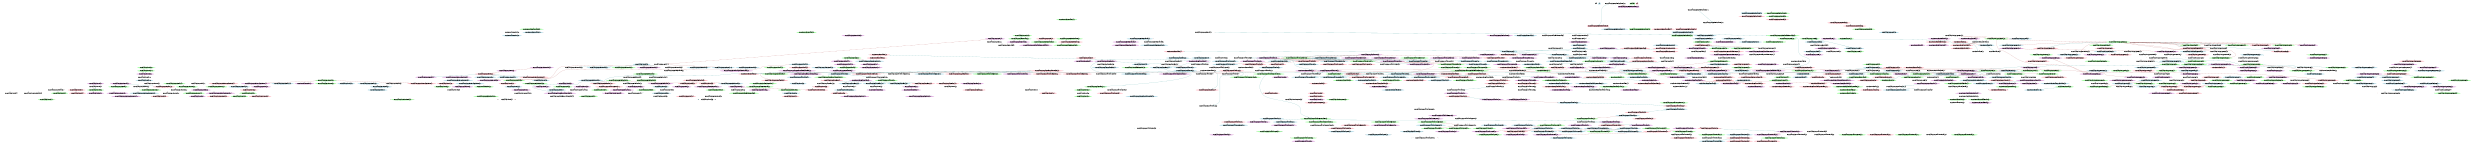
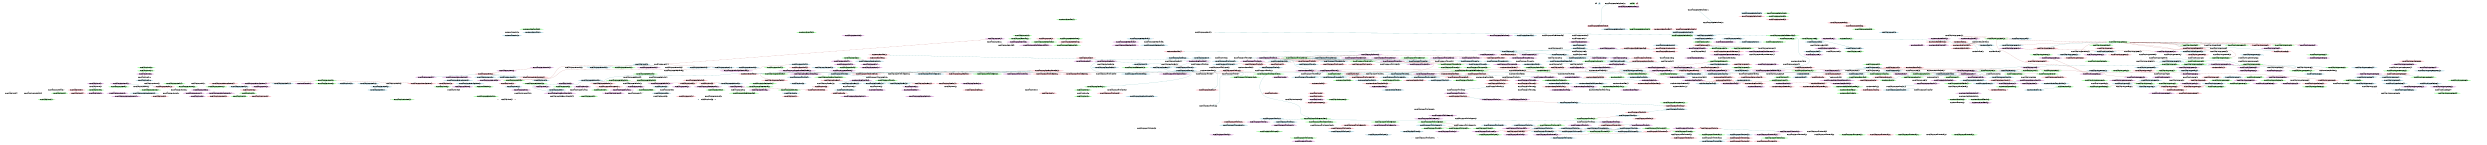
node "com.google.javascript.jscomp.CodeConsumer#154": fillcolor palegreen -> plum
